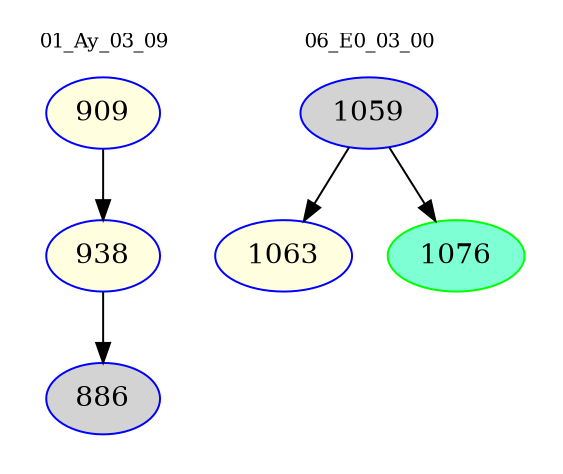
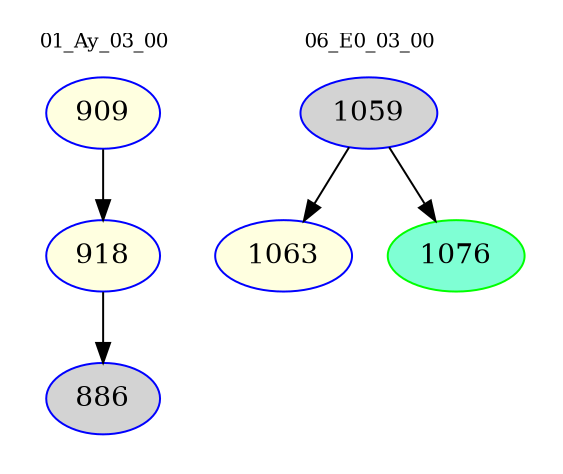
cluster "01_Ay_03_09": label "01_Ay_03_09" -> "01_Ay_03_00"
node "938": label "938" -> "918"
